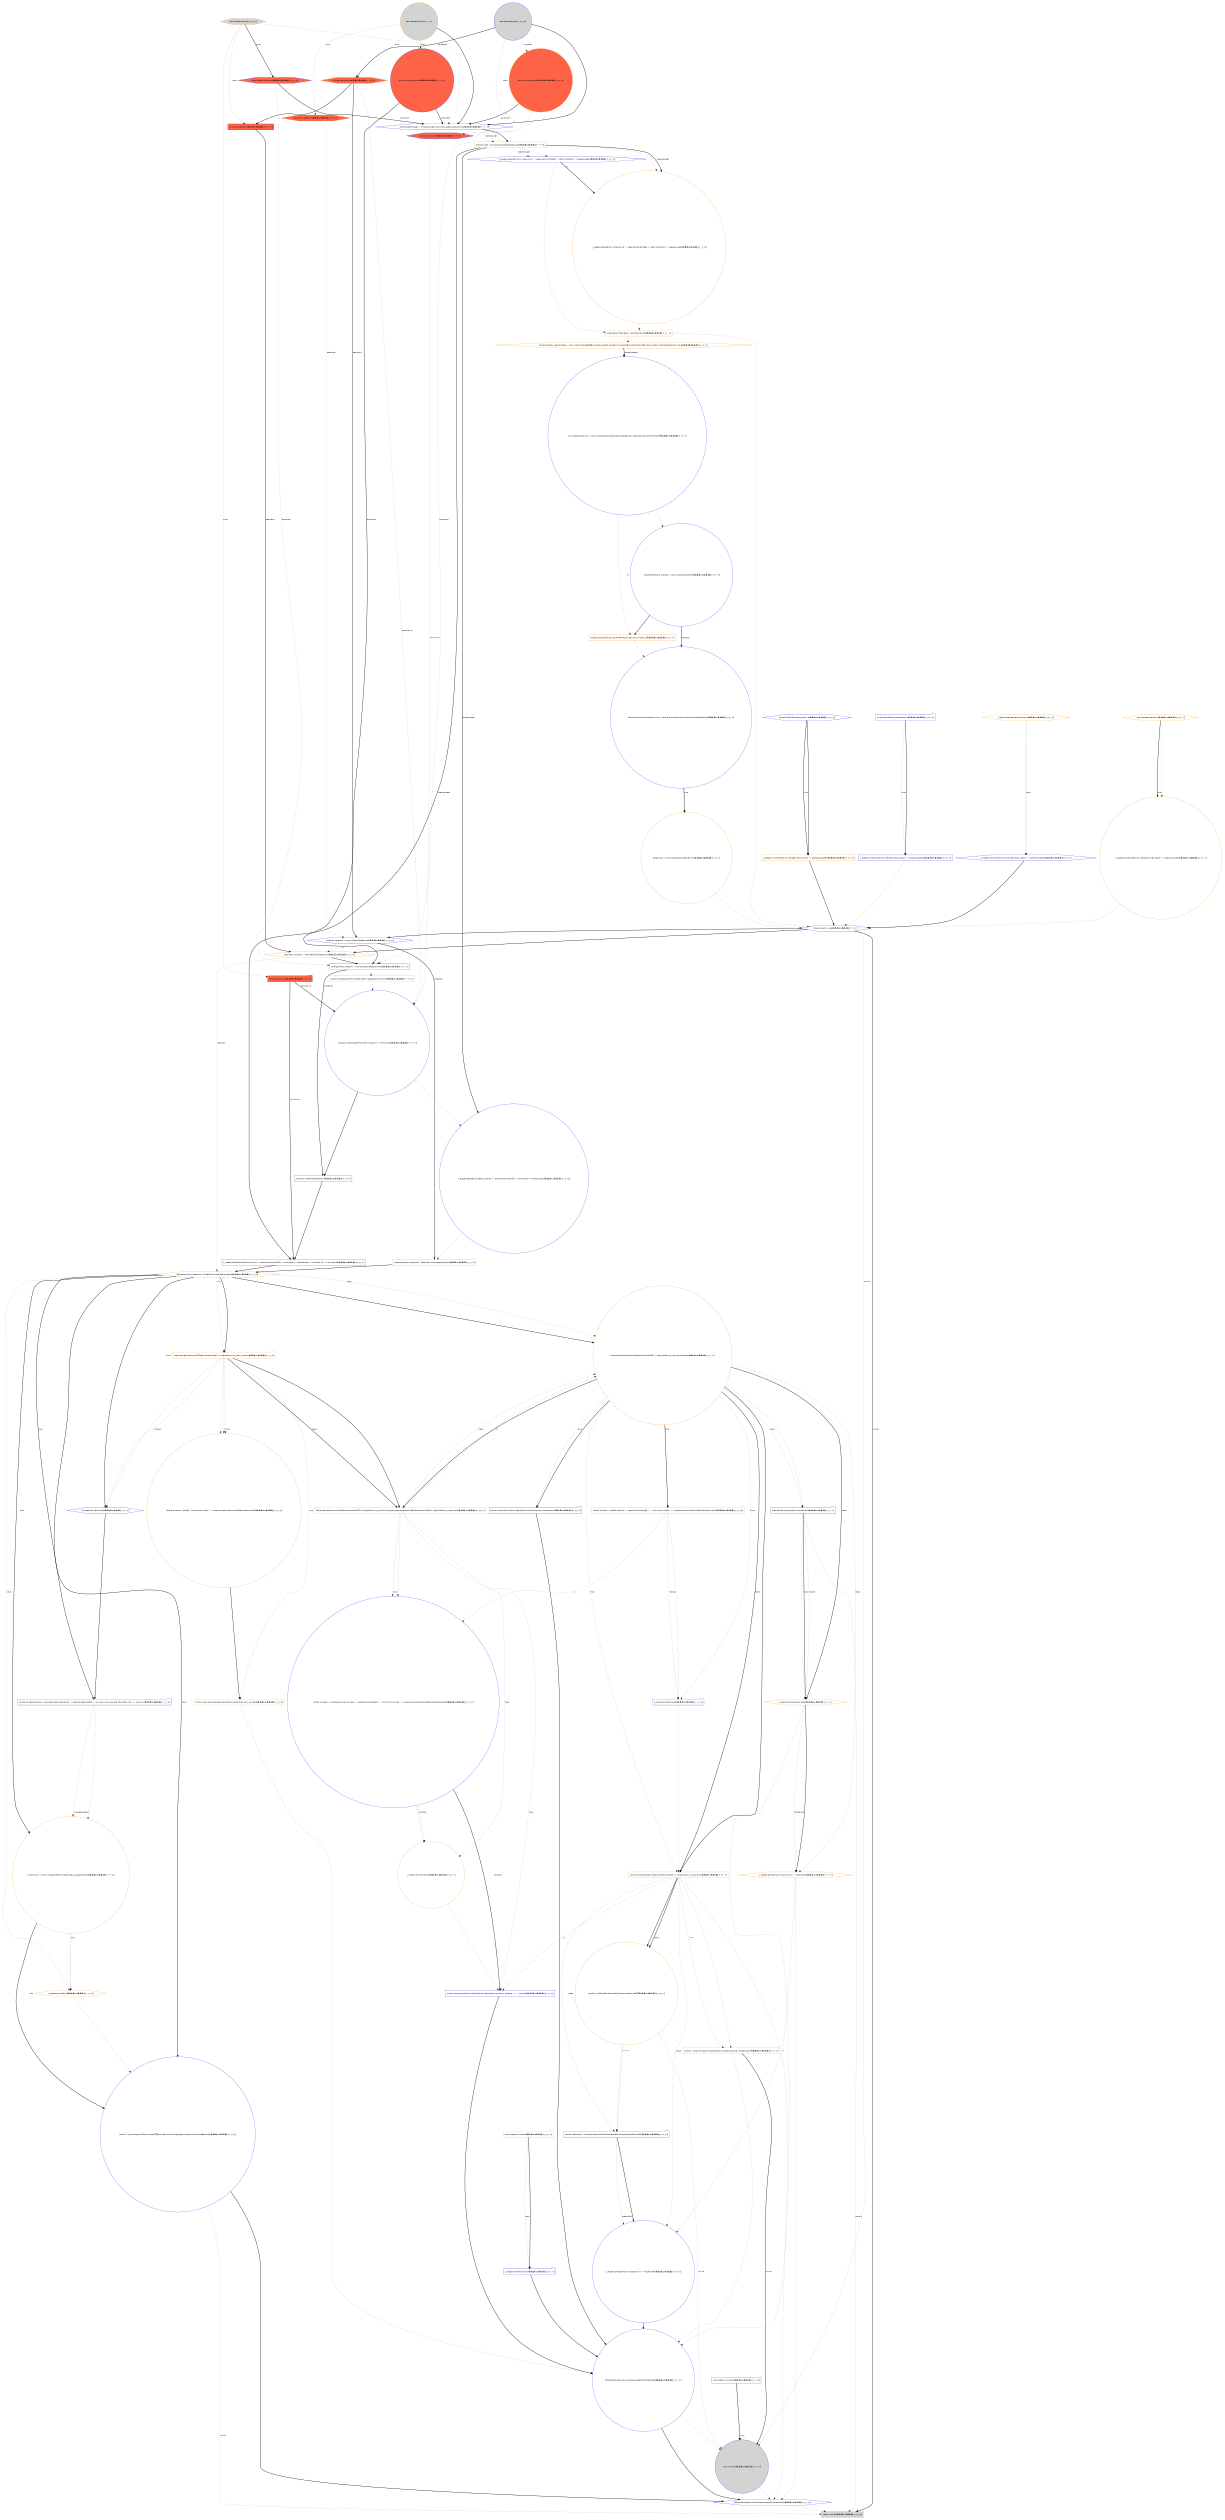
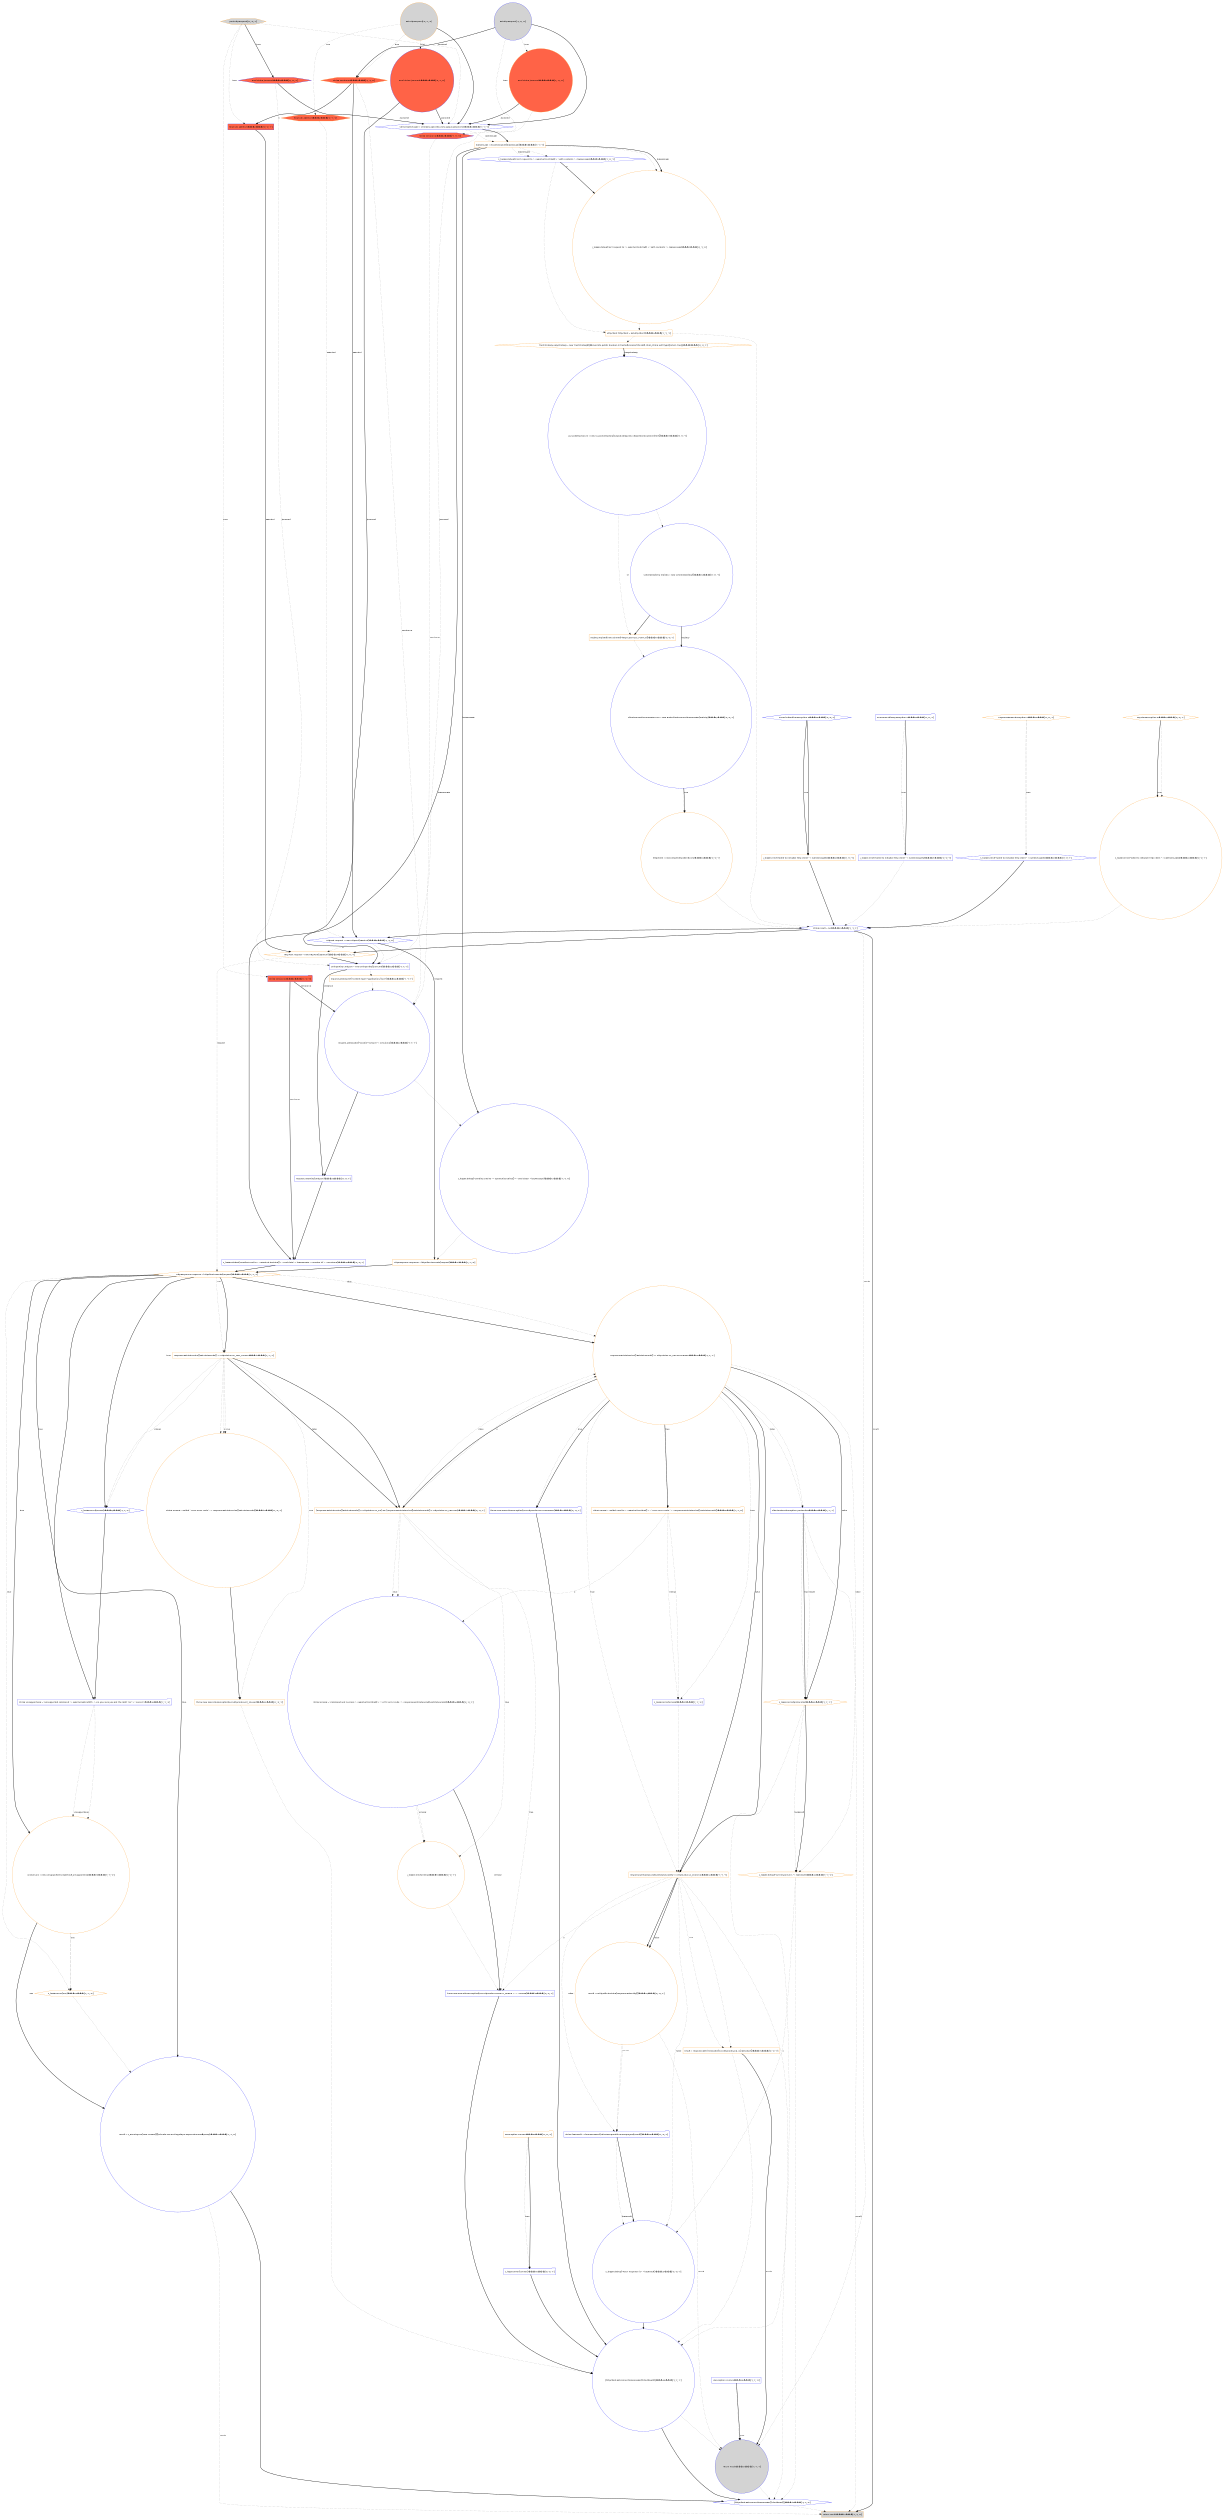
edge "getHttpRequest['1', '0', '0']" -> "final String jsonCmd@@@2@@@['1', '0', '0']": label "errMsg" -> "true"
